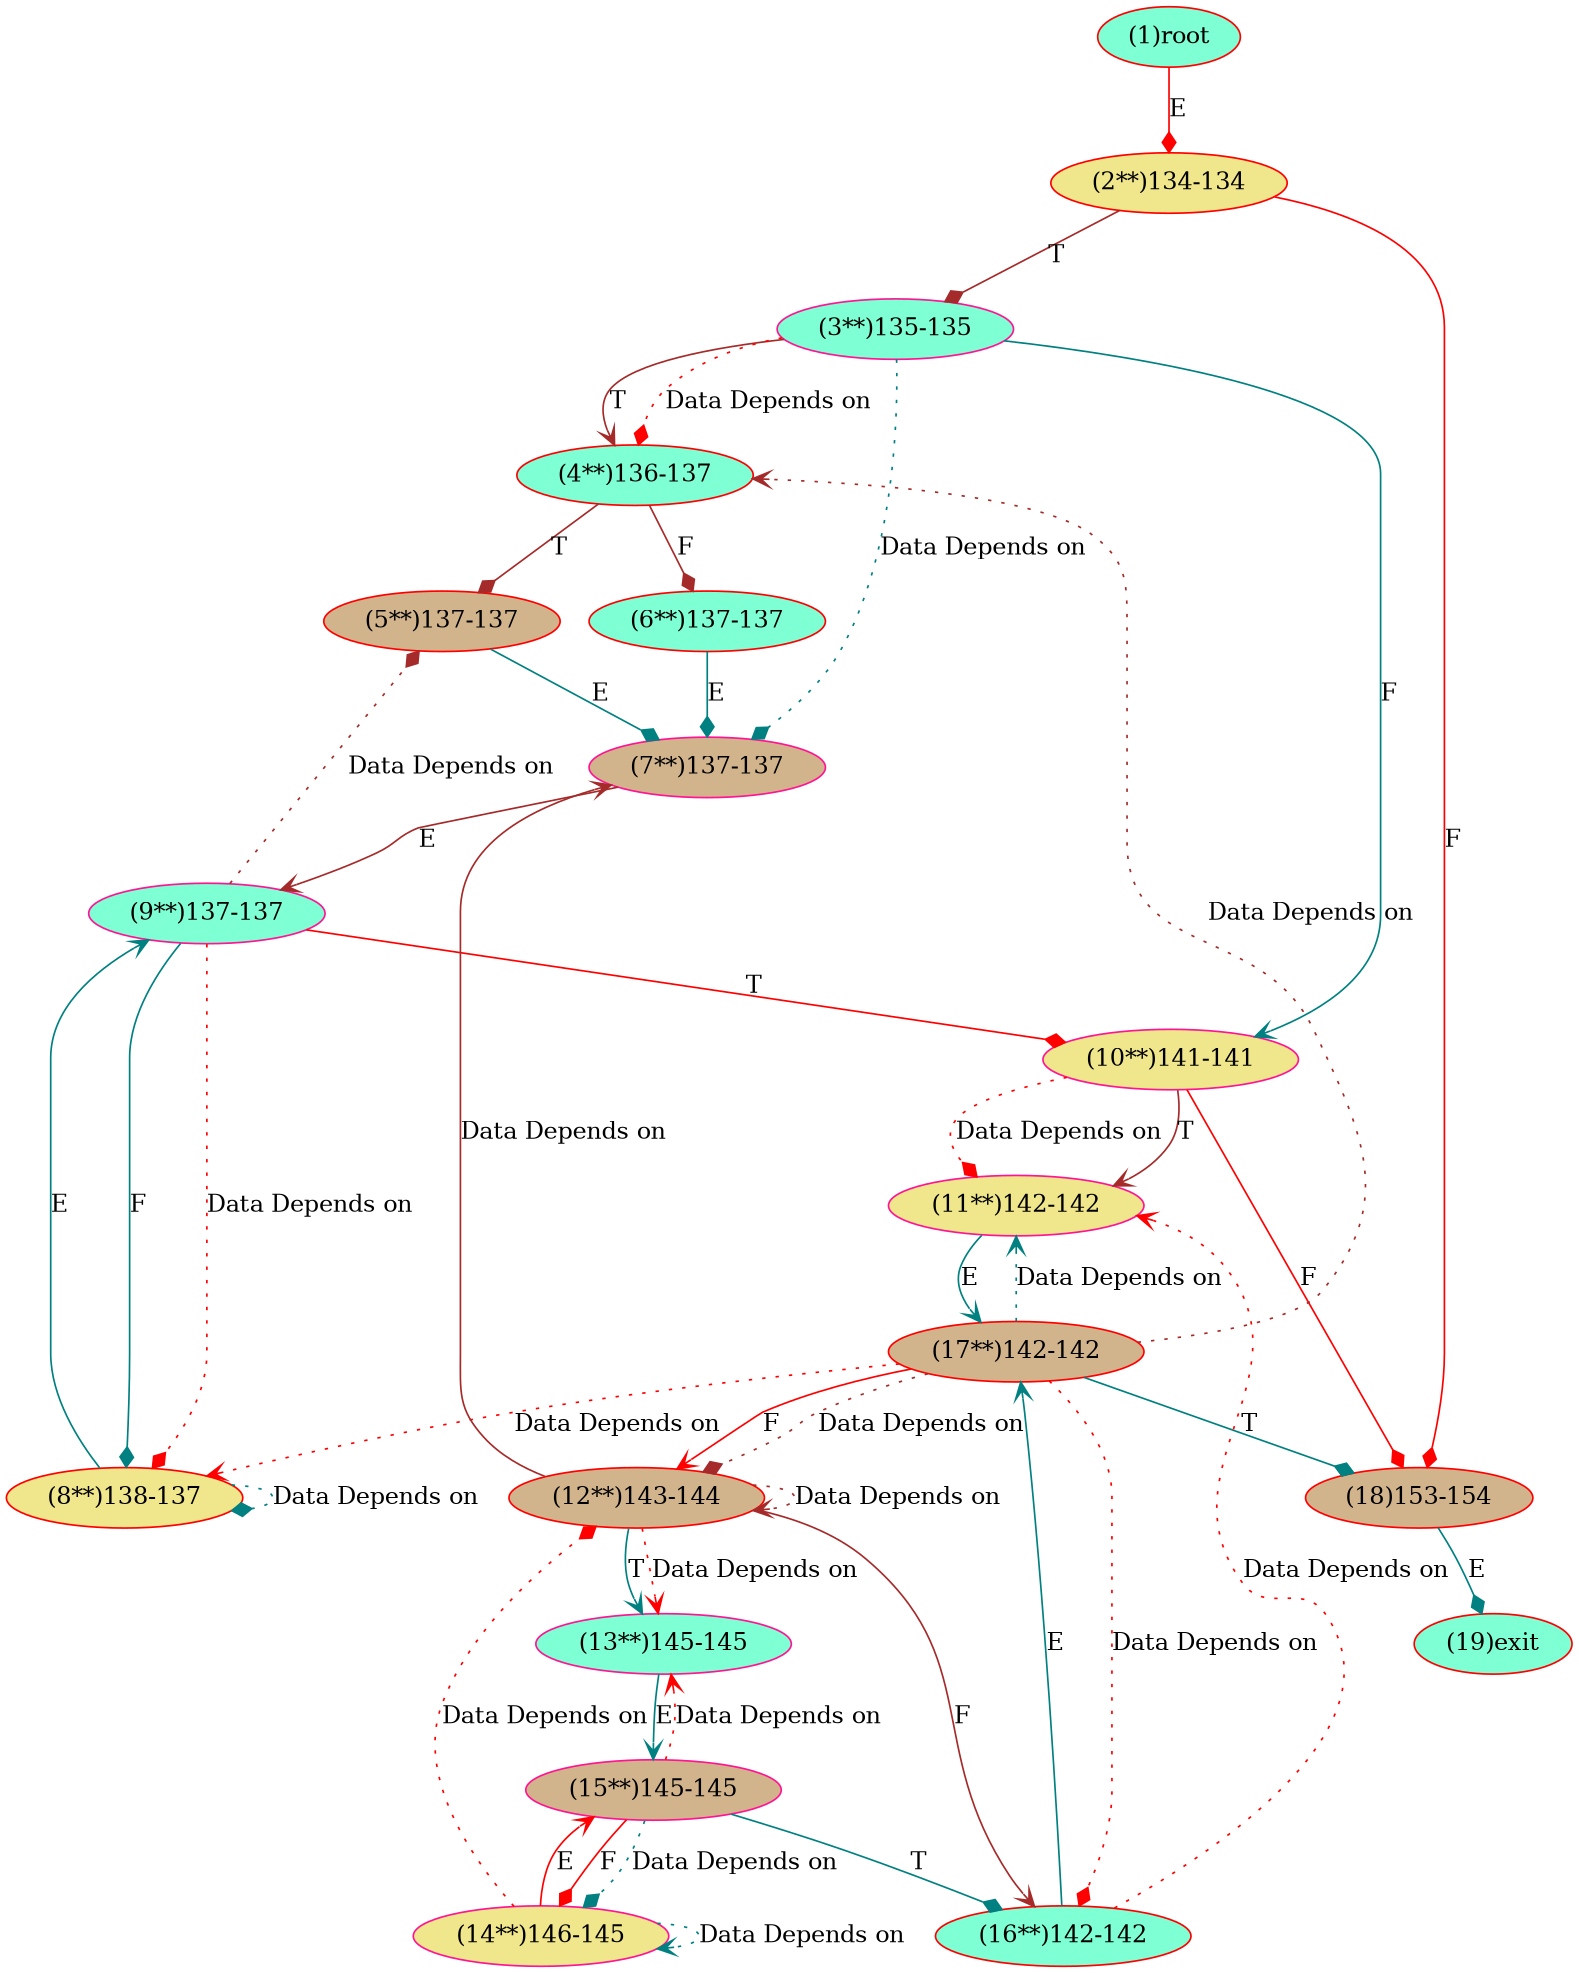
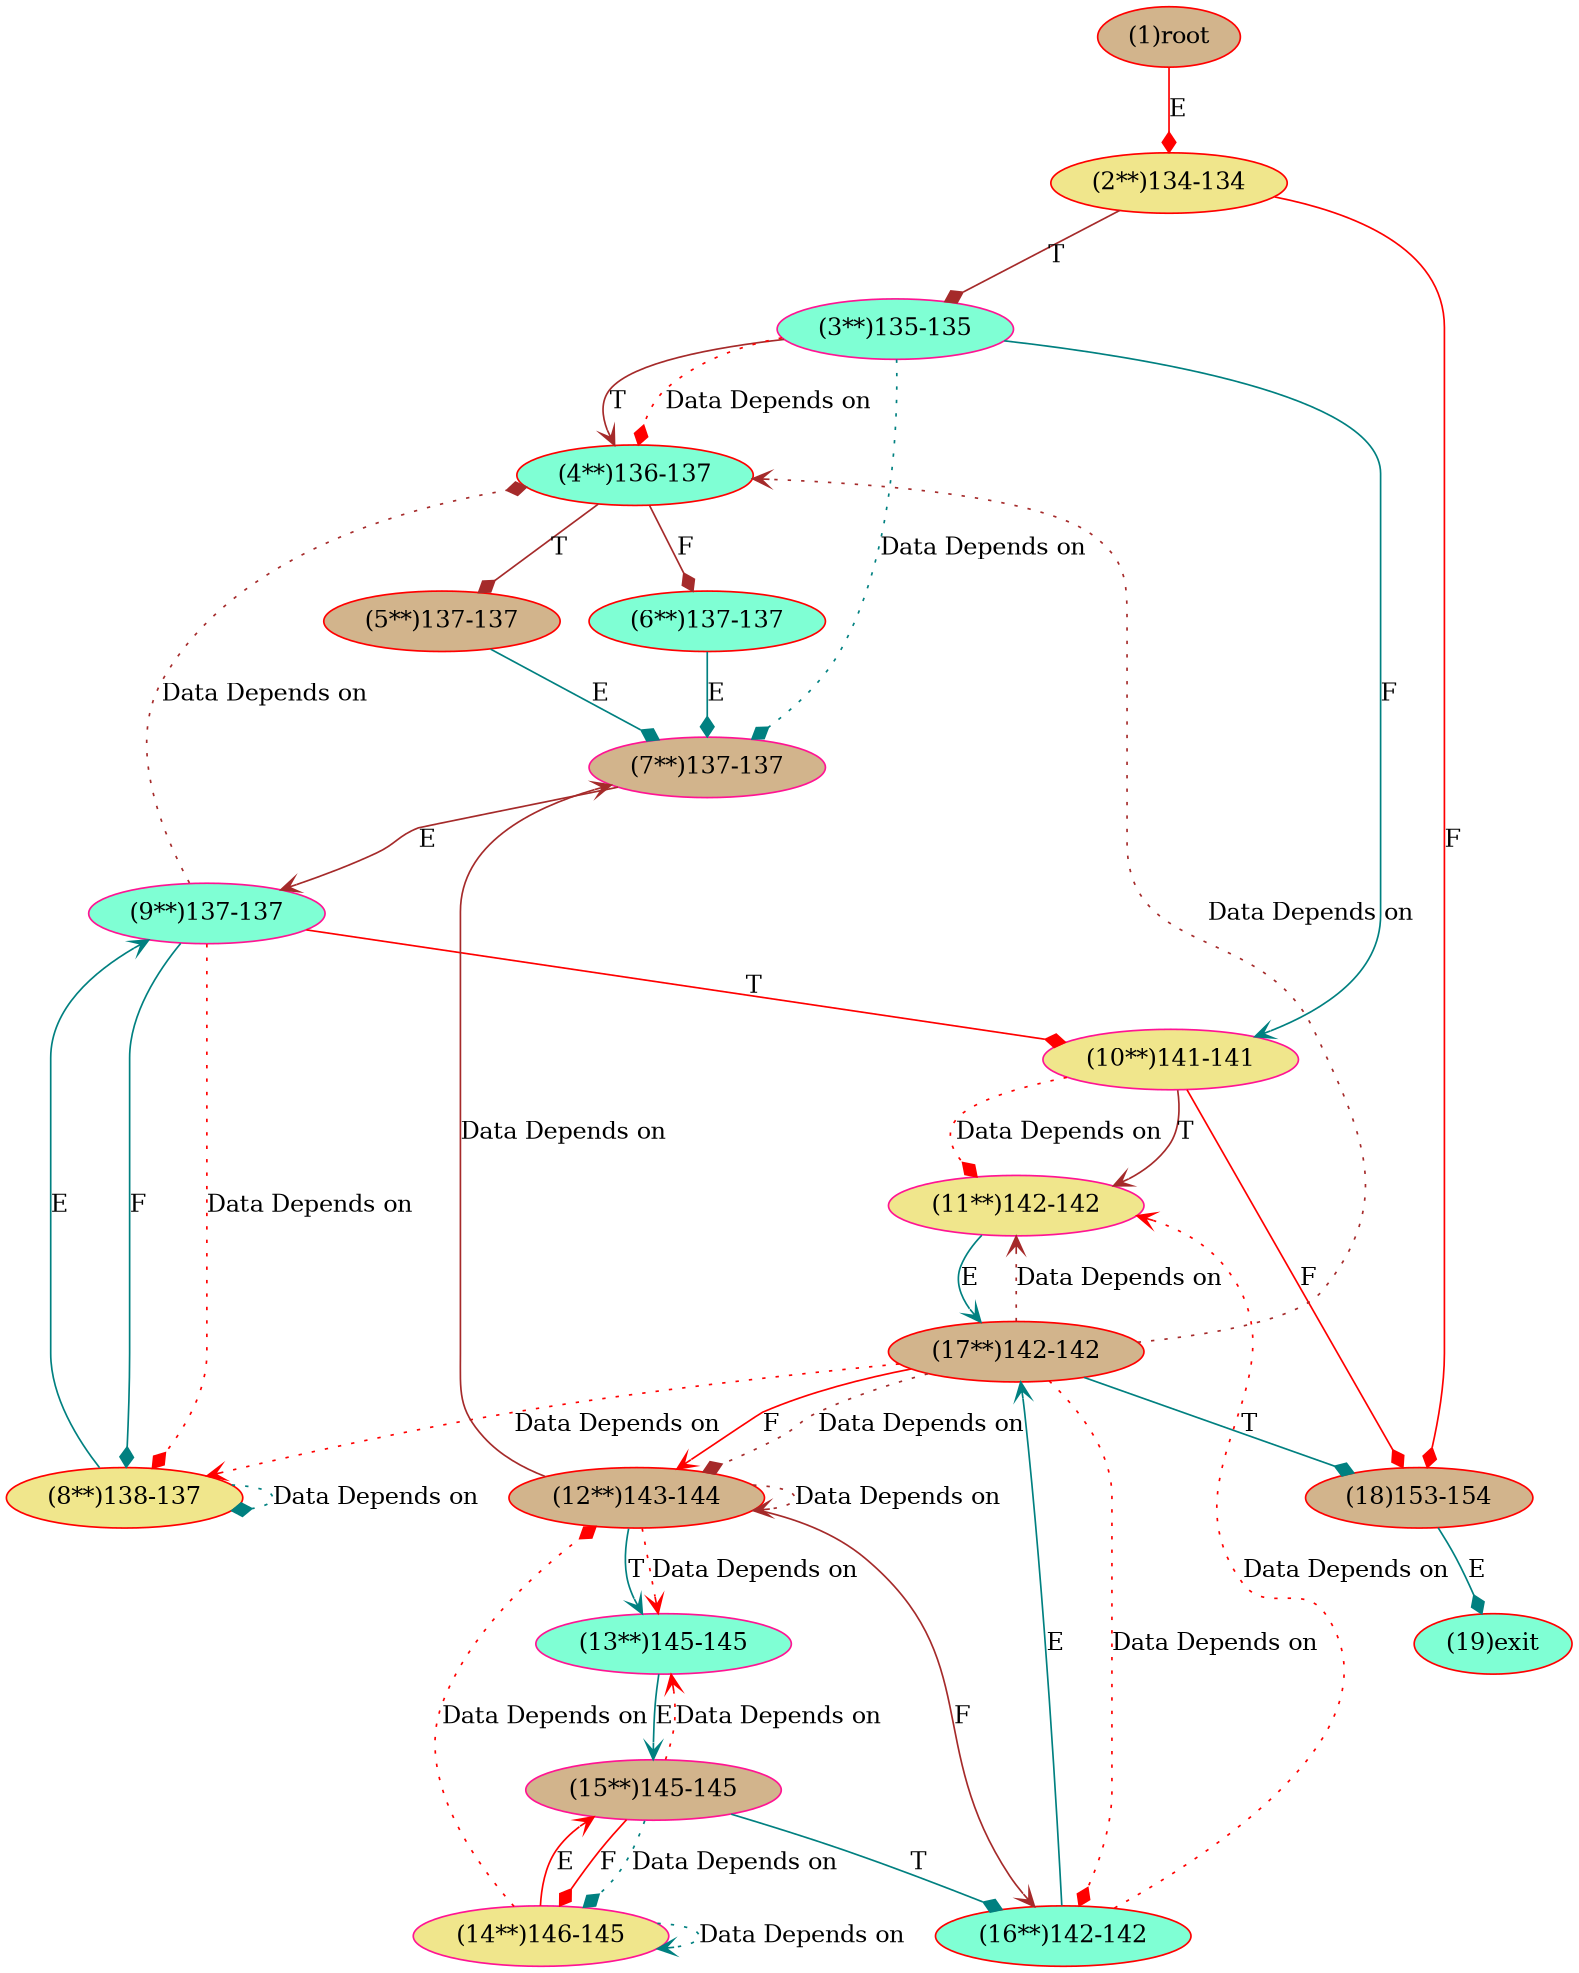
node "(1)root": fillcolor aquamarine -> tan
edge "(9**)137-137" -> "(5**)137-137": now "(9**)137-137" -> "(4**)136-137"
edge "(17**)142-142" -> "(11**)142-142": color teal -> brown
